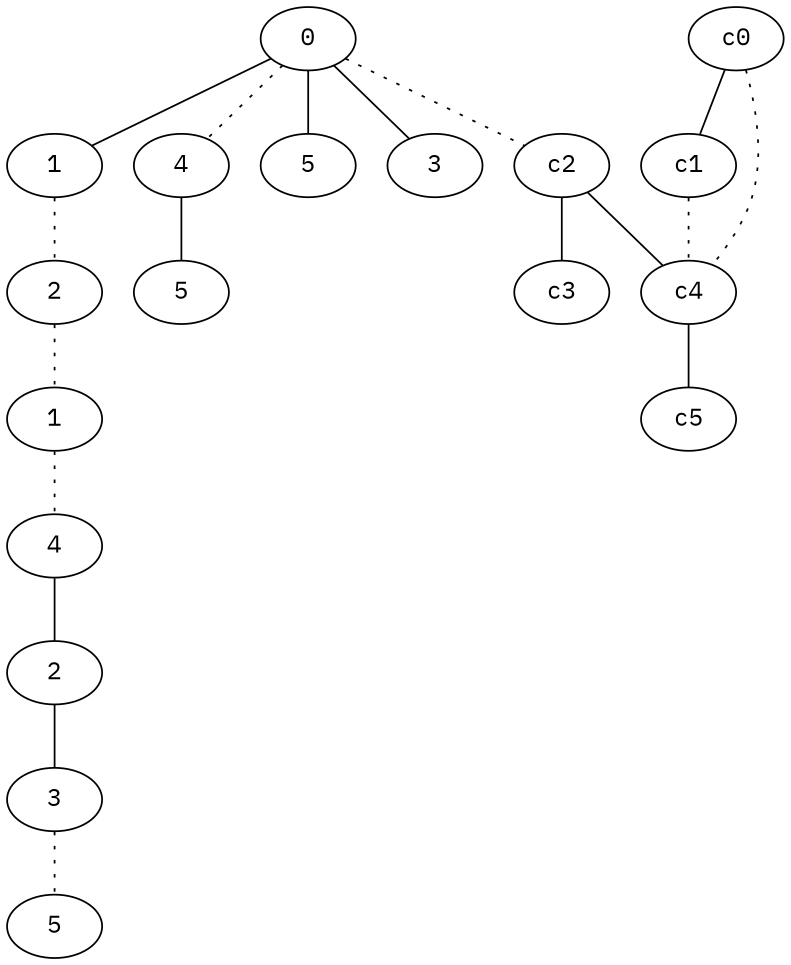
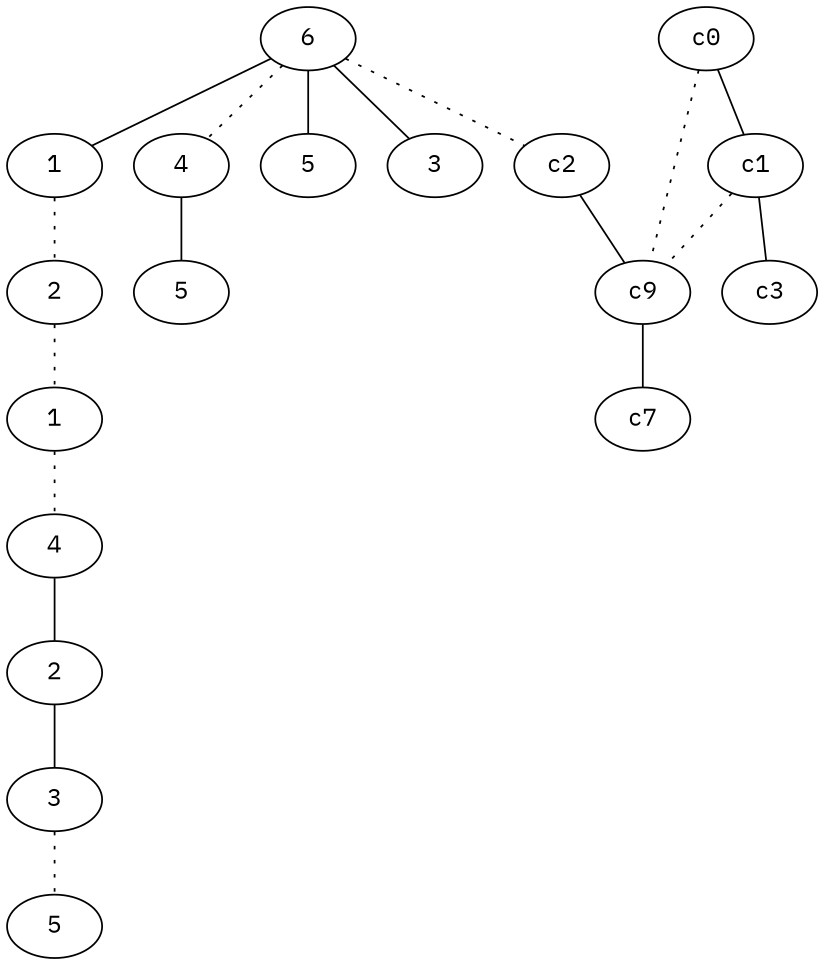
node "0": label "0" -> "6"
edge "c2" -- "c3": now "c1" -- "c3"
node "c4": label "c4" -> "c9"
node "c5": label "c5" -> "c7"
